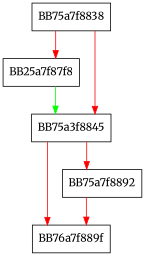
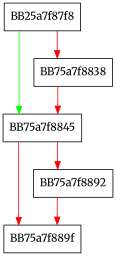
edge "BB75a7f8838" -> "BB25a7f87f8": reversed
node "BB75a3f8845": label "BB75a3f8845" -> "BB75a7f8845"
node "BB76a7f889f": label "BB76a7f889f" -> "BB75a7f889f"
